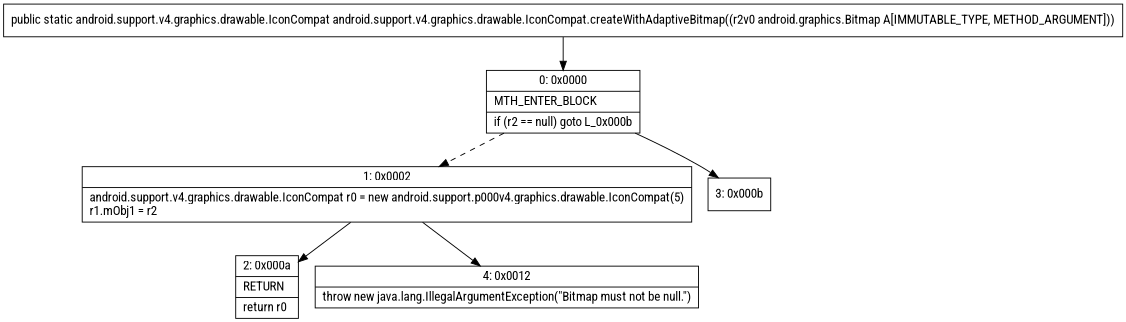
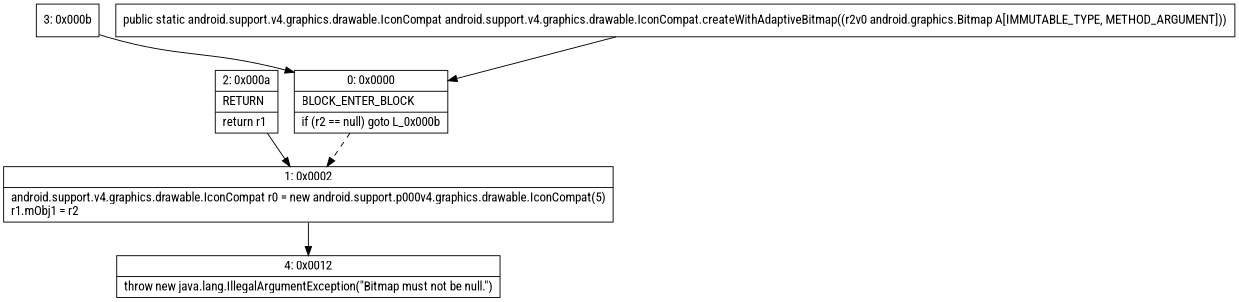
node "0: 0x0000": text "MTH_ENTER_BLOCK" -> "BLOCK_ENTER_BLOCK"
edge "0: 0x0000" -> "3: 0x000b": reversed
edge "1: 0x0002" -> "2: 0x000a": reversed
node "2: 0x000a": text "return r0" -> "return r1"
